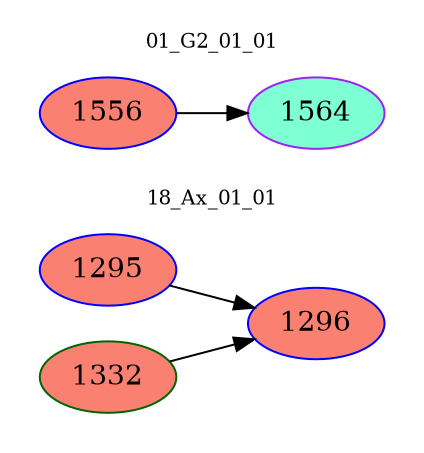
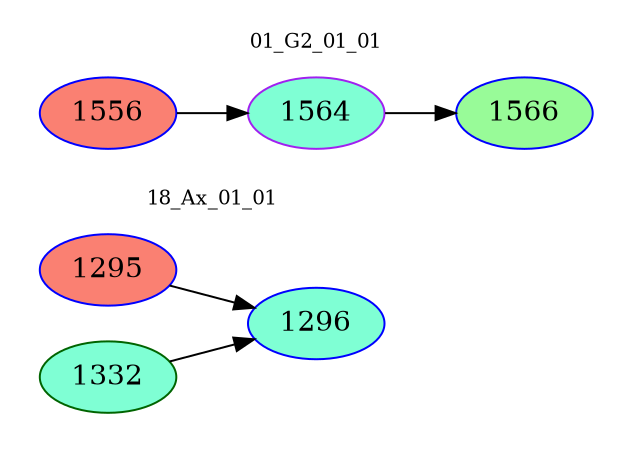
node "1566": added
node "1296": fillcolor salmon -> aquamarine
node "1332": fillcolor salmon -> aquamarine
